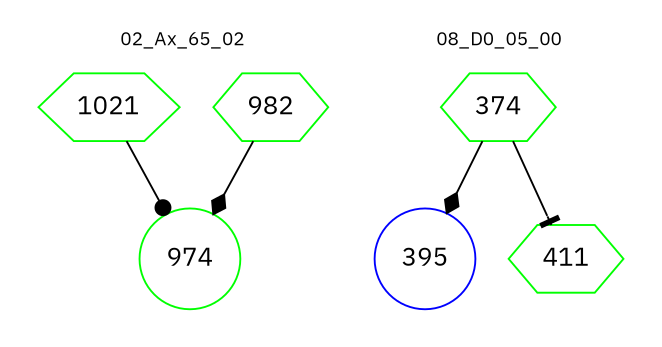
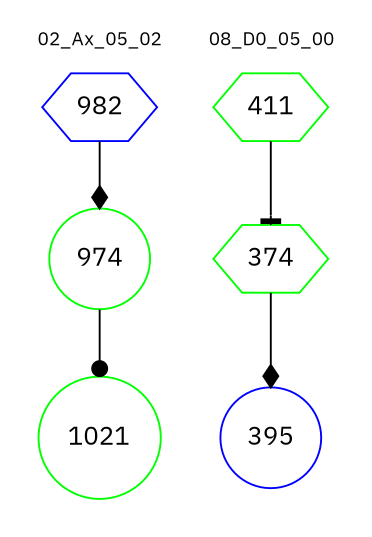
cluster "02_Ax_65_02": label "02_Ax_65_02" -> "02_Ax_05_02"
node "1021": shape hexagon -> circle
node "982": color green -> blue
edge "1021" -> "974": reversed
edge "374" -> "411": reversed
